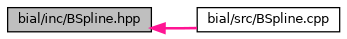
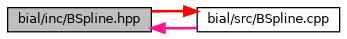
edge "bial/inc/BSpline.hpp" -> "bial/src/BSpline.cpp": added
